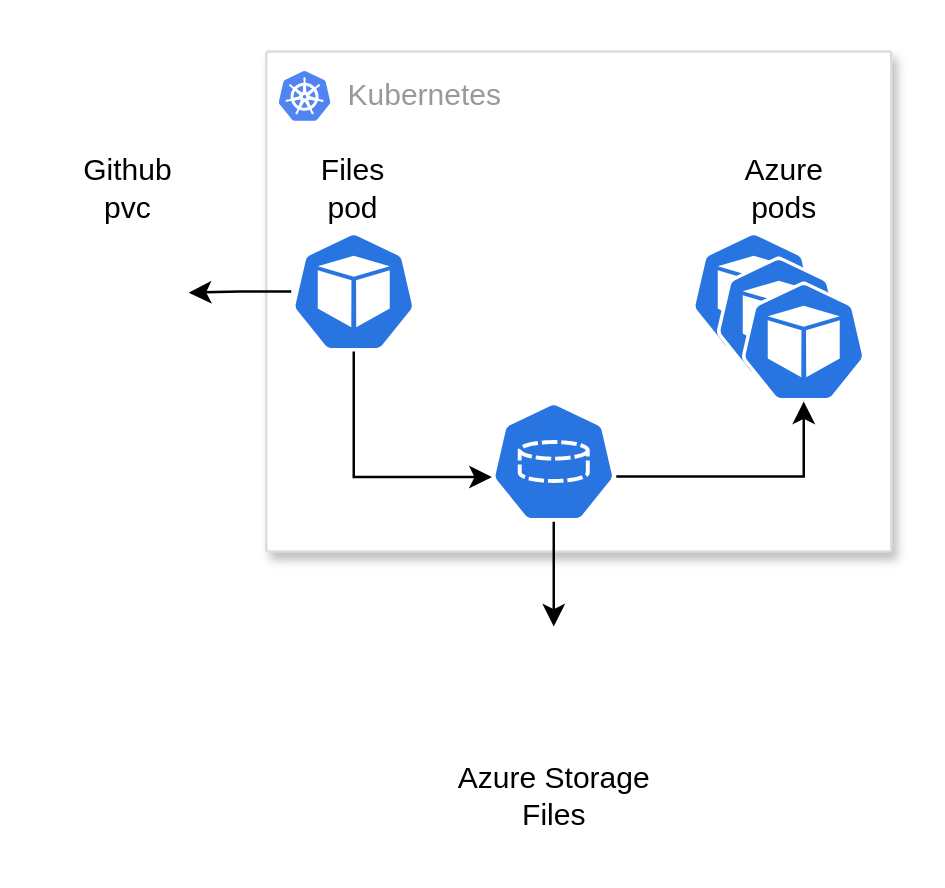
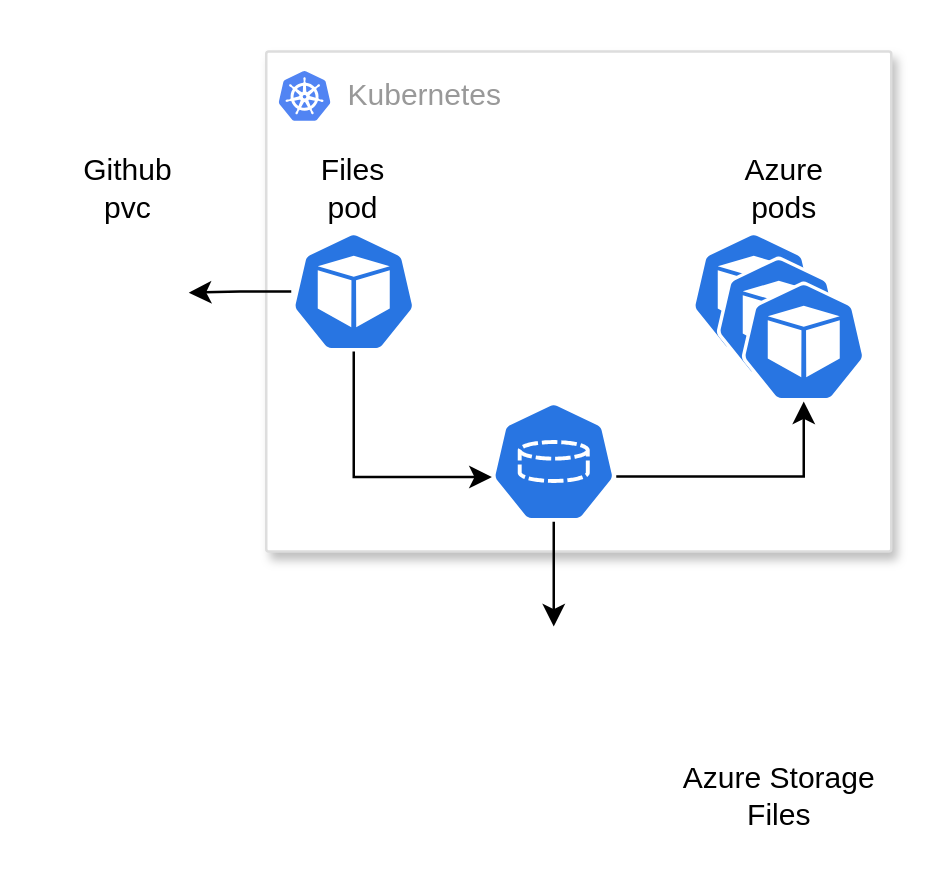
node "Azure Storage Files": moved (554, 796) -> (779, 796)
